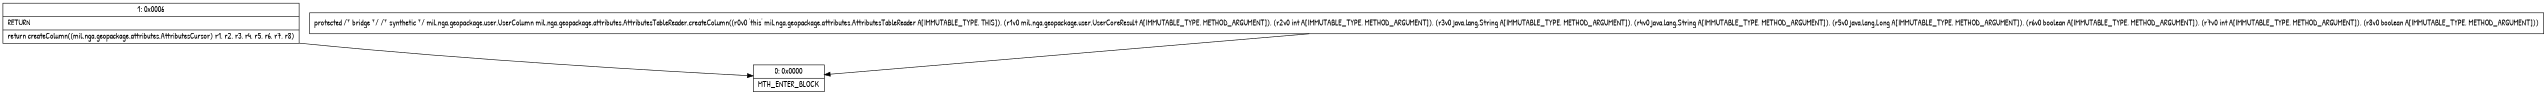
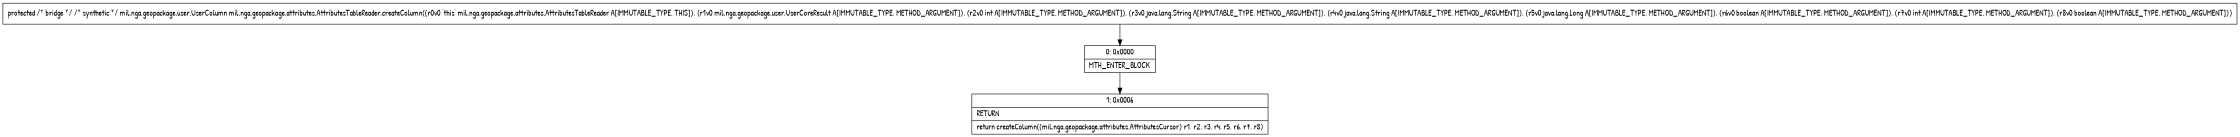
edge "1: 0x0006" -> "0: 0x0000": reversed
